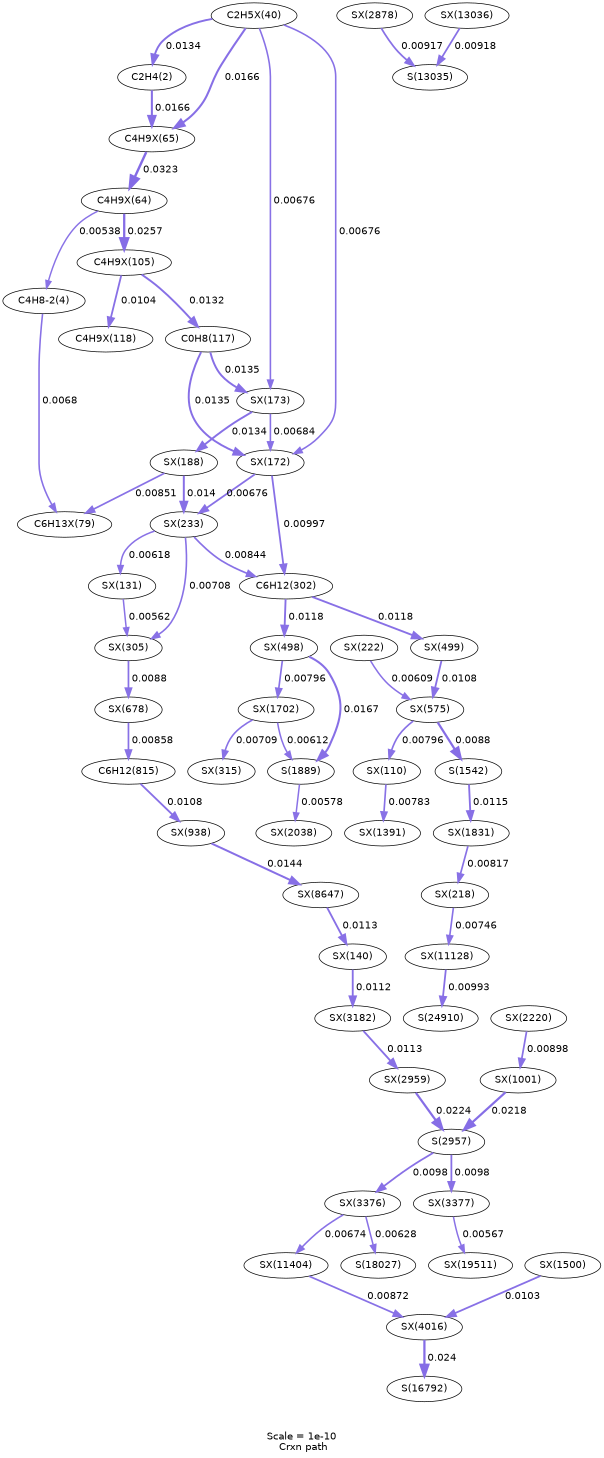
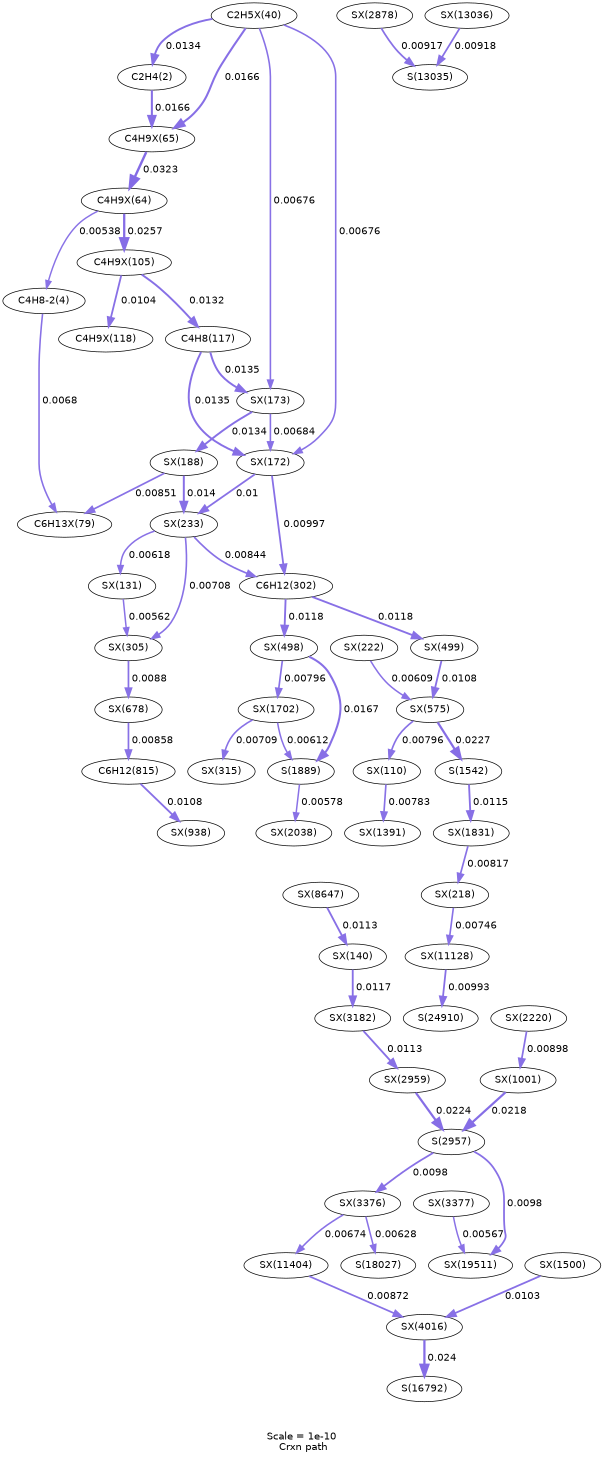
node "C0H8(117)": label "C0H8(117)" -> "C4H8(117)"
edge "SX(172)" -> "SX(233)": label " 0.00676" -> " 0.01"
edge "SX(575)" -> "S(1542)": label " 0.0088" -> " 0.0227"
edge "SX(938)" -> "SX(8647)": removed, label "0.0144"
edge "SX(140)" -> "SX(3182)": label " 0.0112" -> " 0.0117"
edge "S(2957)" -> "SX(3377)": now "S(2957)" -> "SX(19511)"
